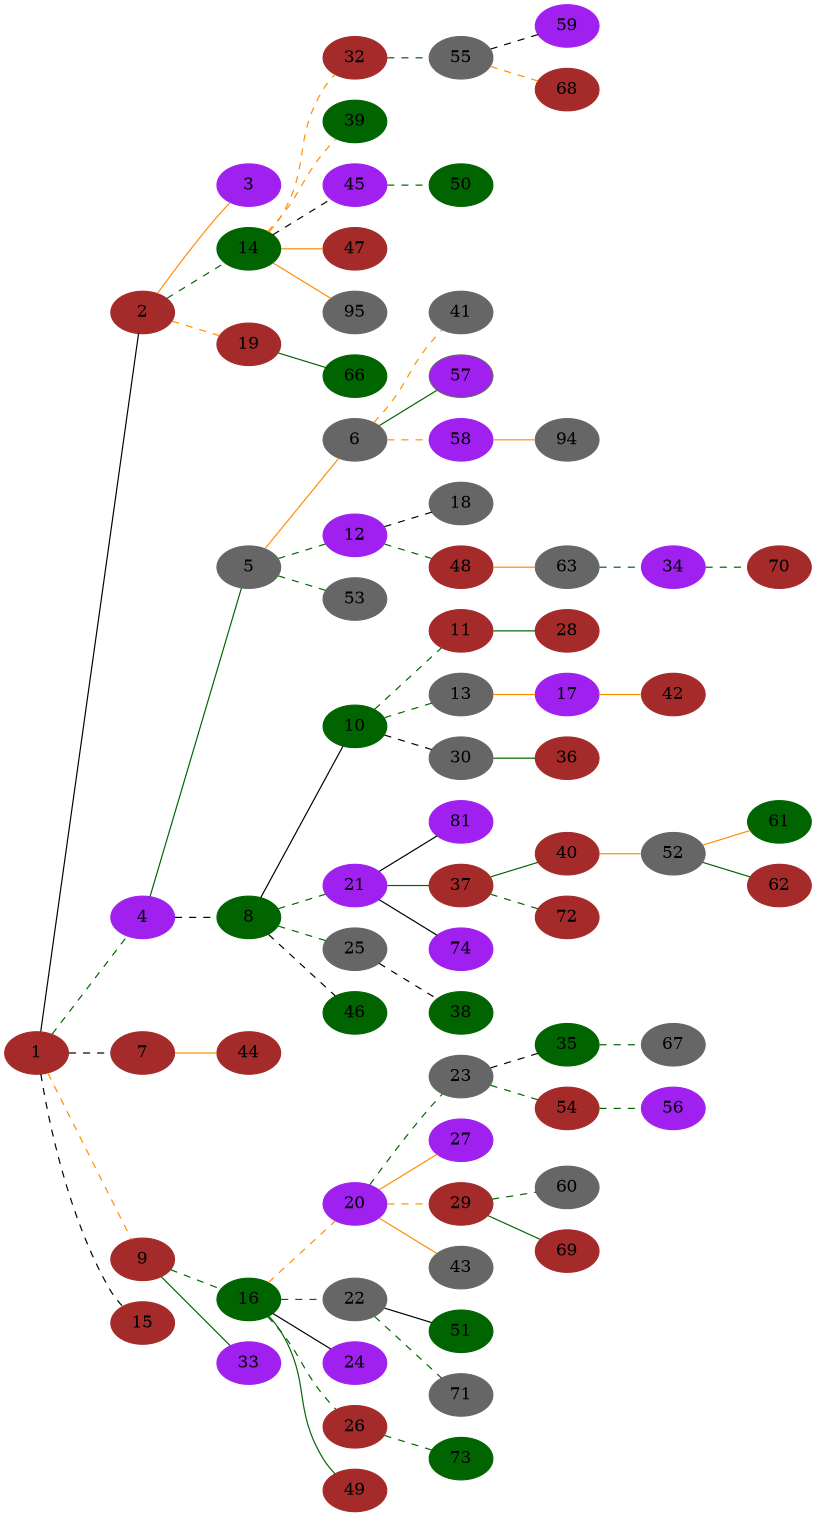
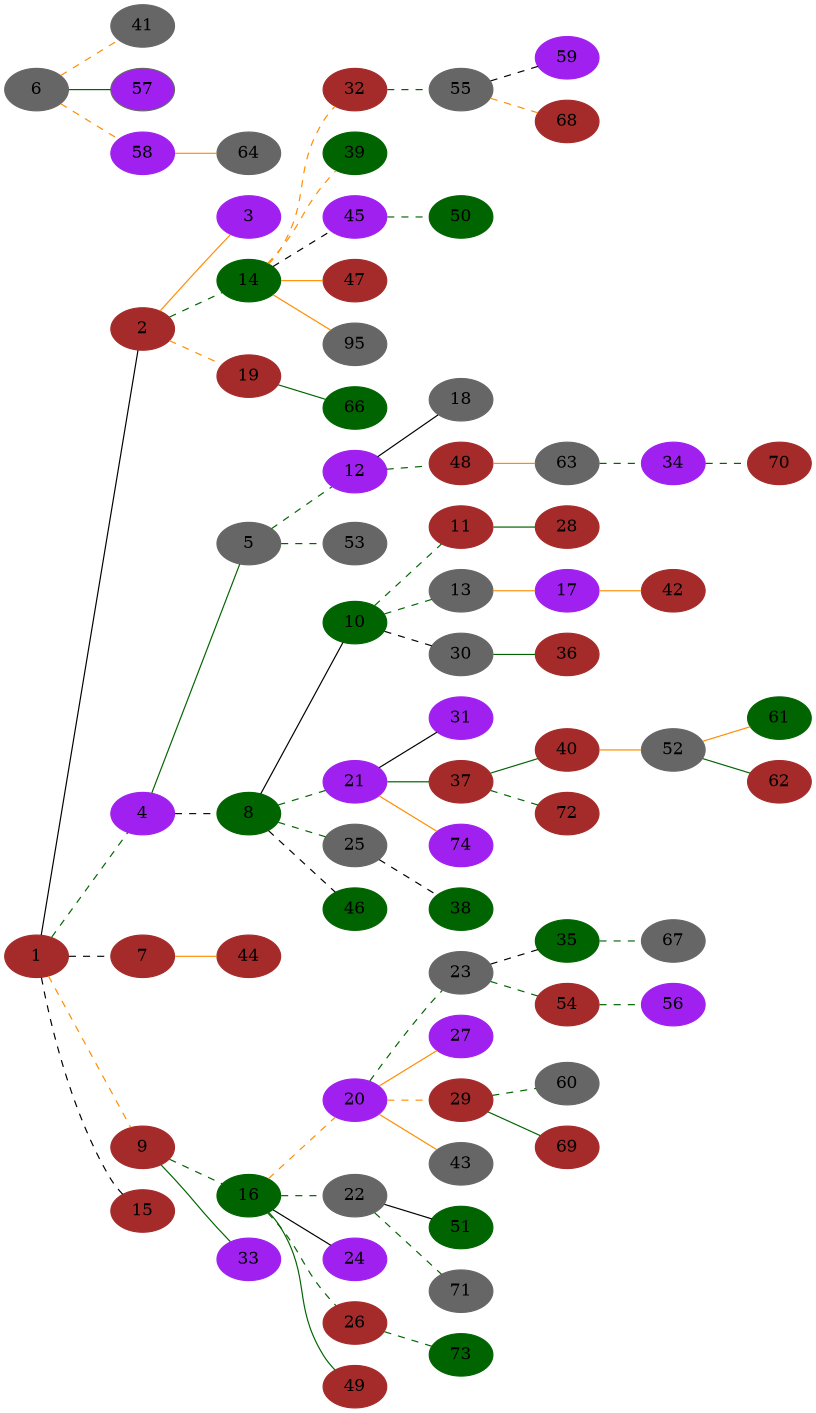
node "94": label "94" -> "64"
edge "6" -- "5": removed
edge "18" -- "12": style dashed -> solid
node "81": label "81" -> "31"
edge "21" -- "74": color black -> darkorange
